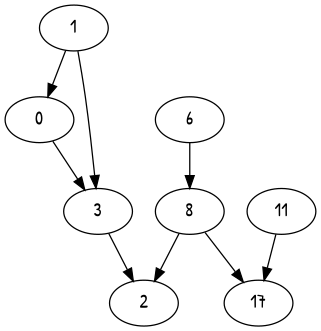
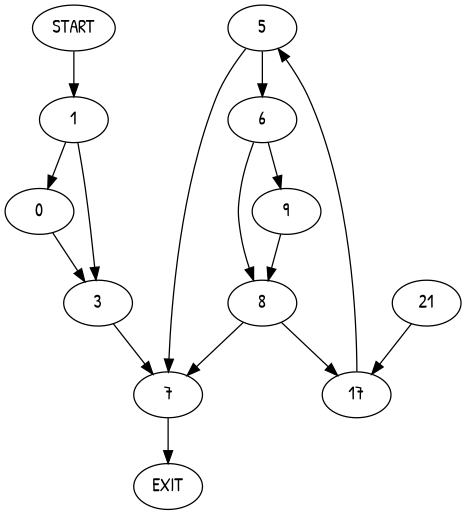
node "START": added
node "5": added
node "11": label "11" -> "21"
node "9": added
node "2": label "2" -> "7"
node "EXIT": added
